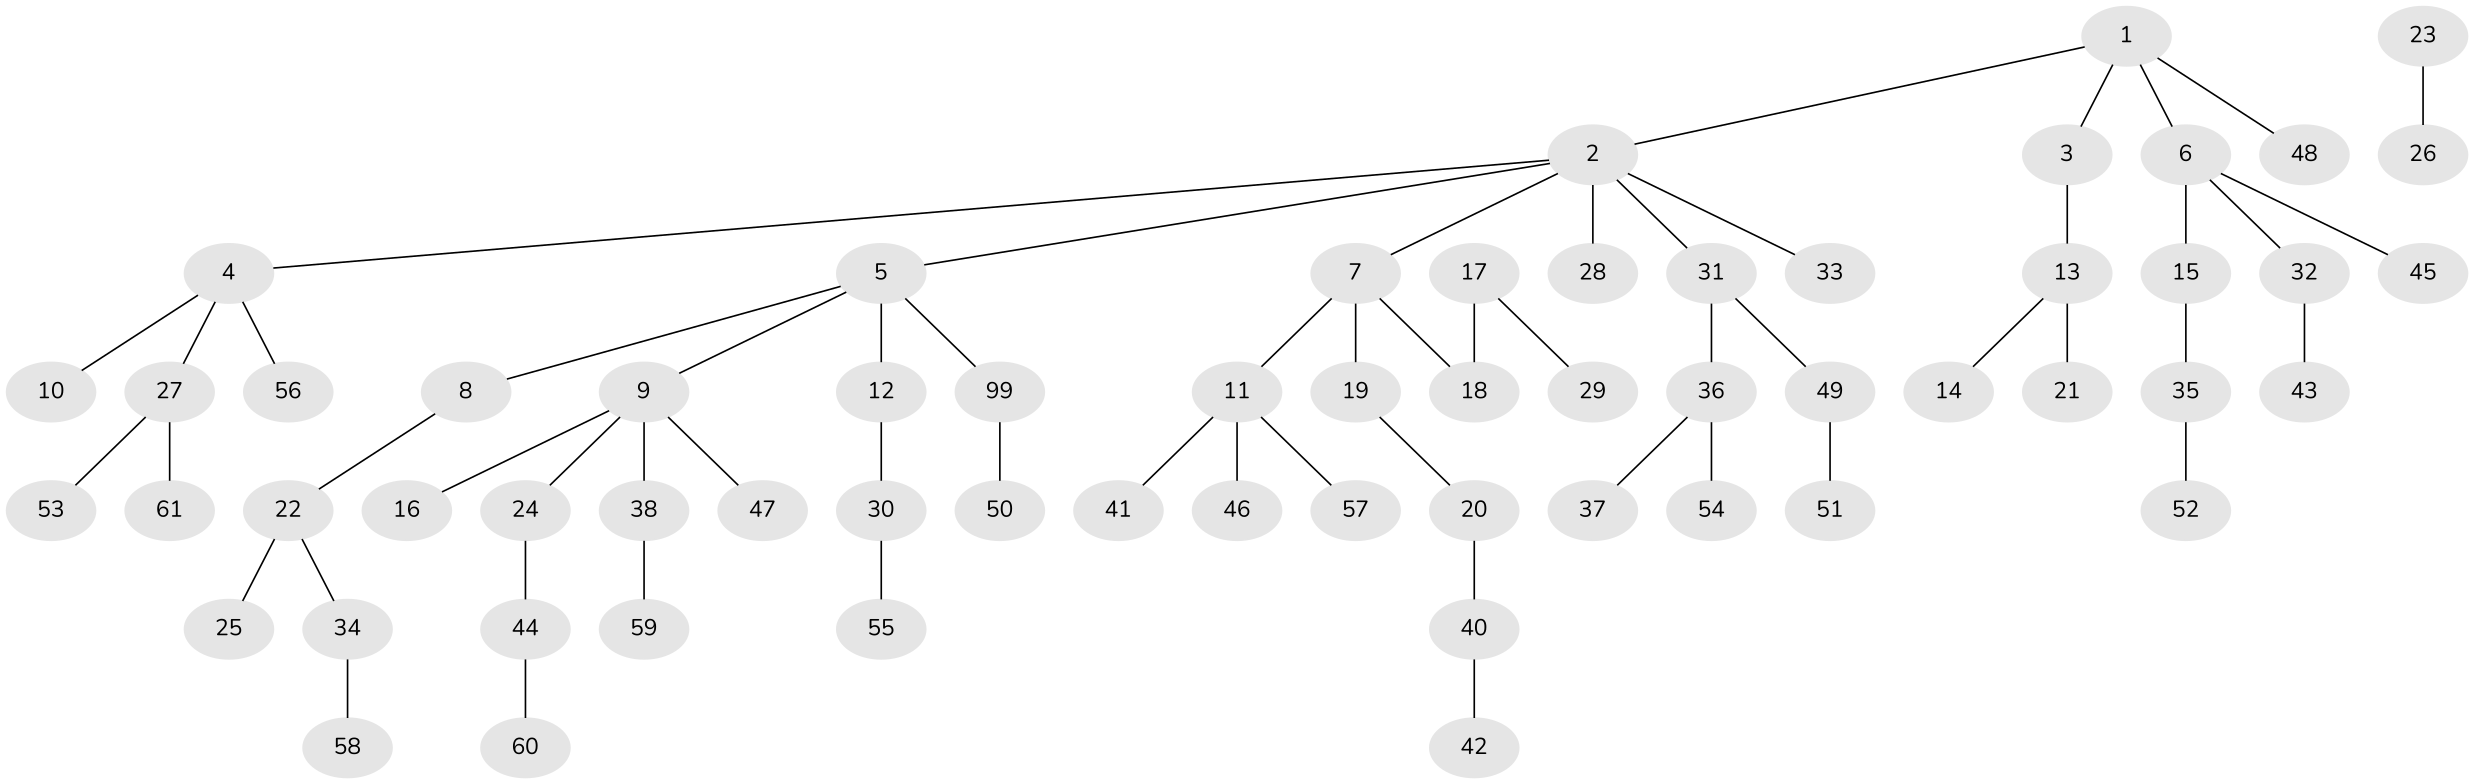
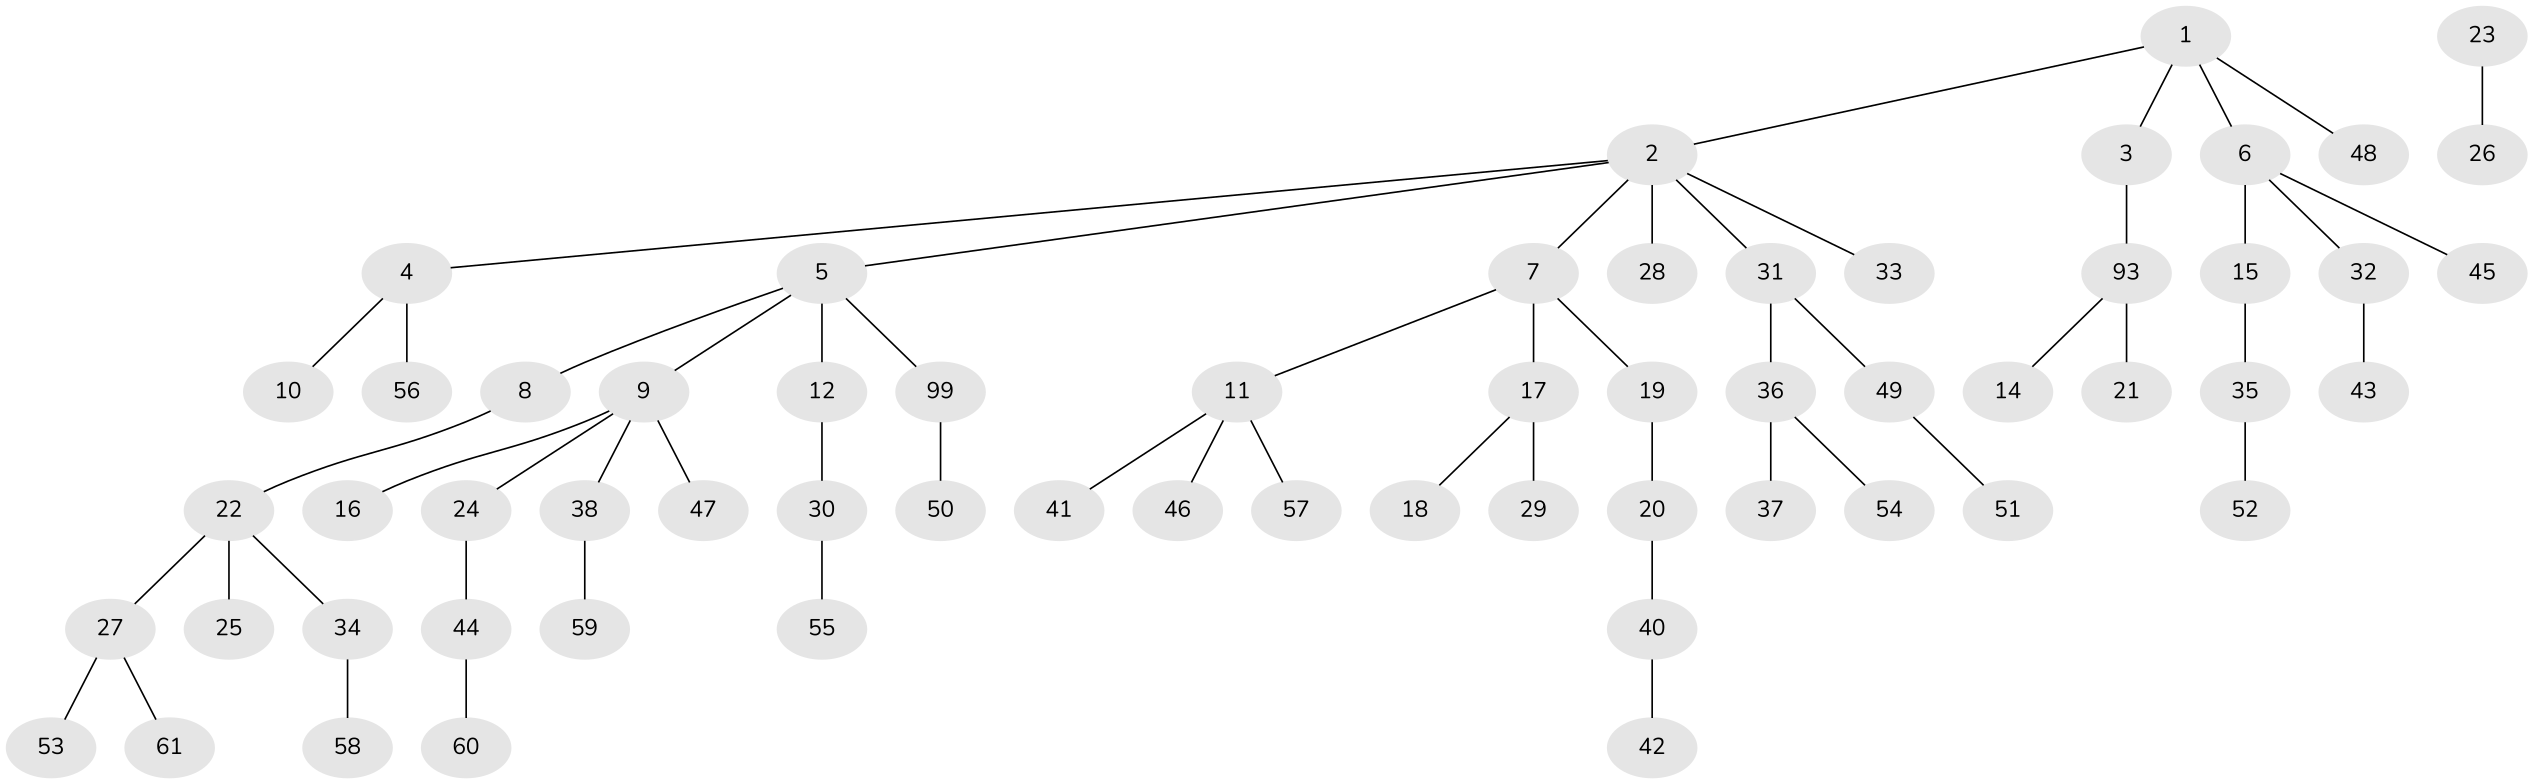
node "13": label "13" -> "93"
edge "4" -- "27": now "22" -- "27"
edge "7" -- "18": now "7" -- "17"
